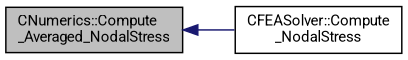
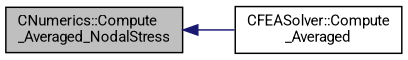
node "CFEASolver::Compute _NodalStress": label "CFEASolver::Compute _NodalStress" -> "CFEASolver::Compute _Averaged"
